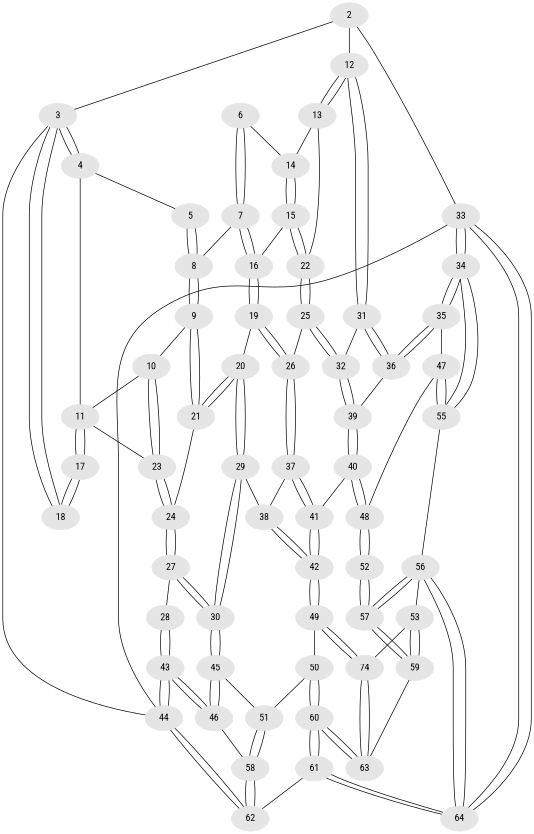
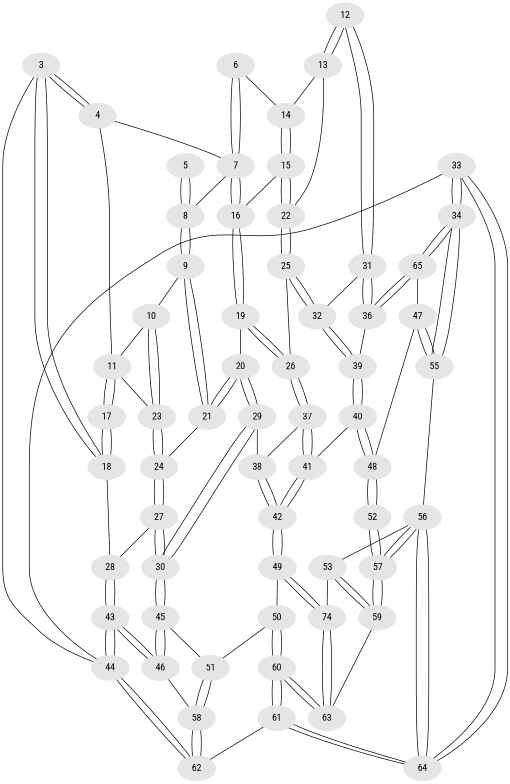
node "2": removed
edge "4" -- "5": now "4" -- "7"
node "35": label "35" -> "65"
edge "18" -- "28": added
